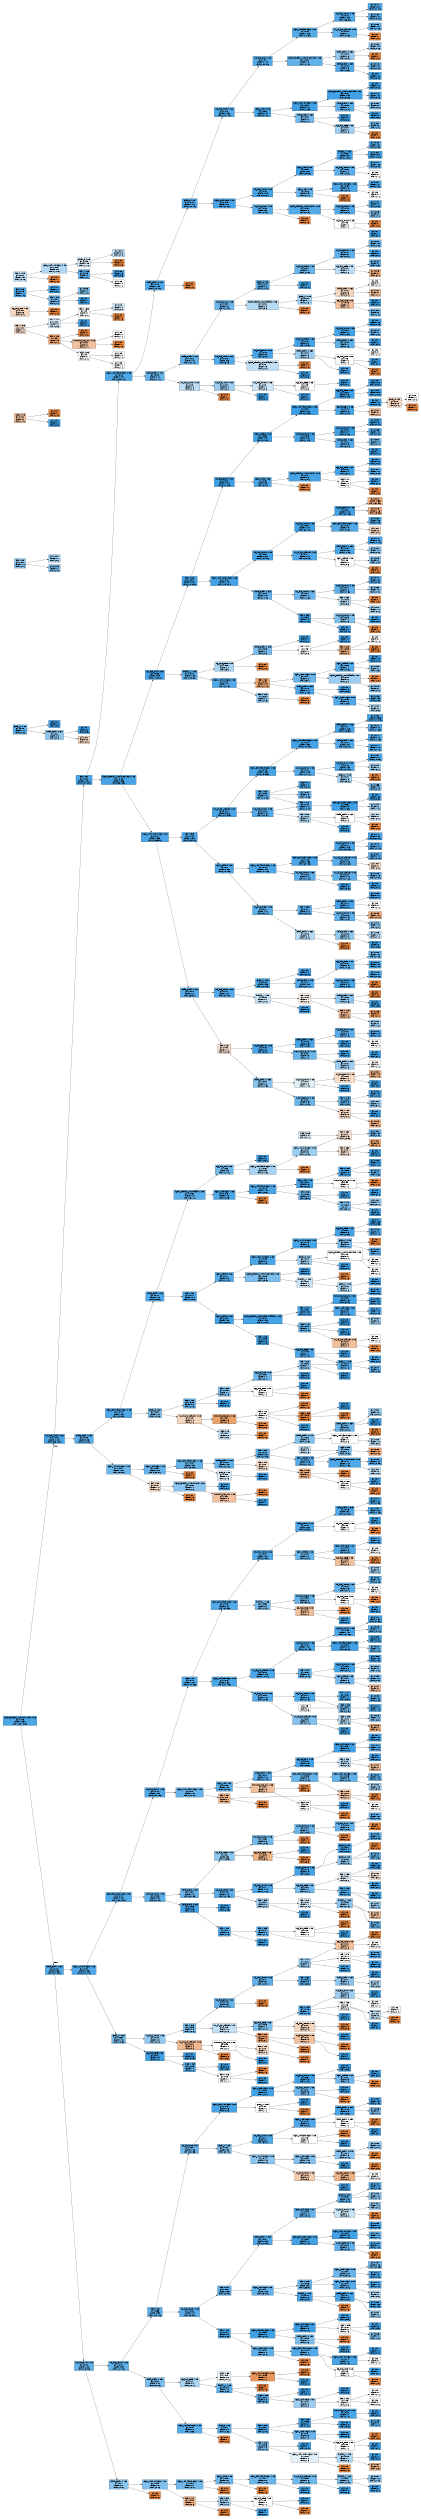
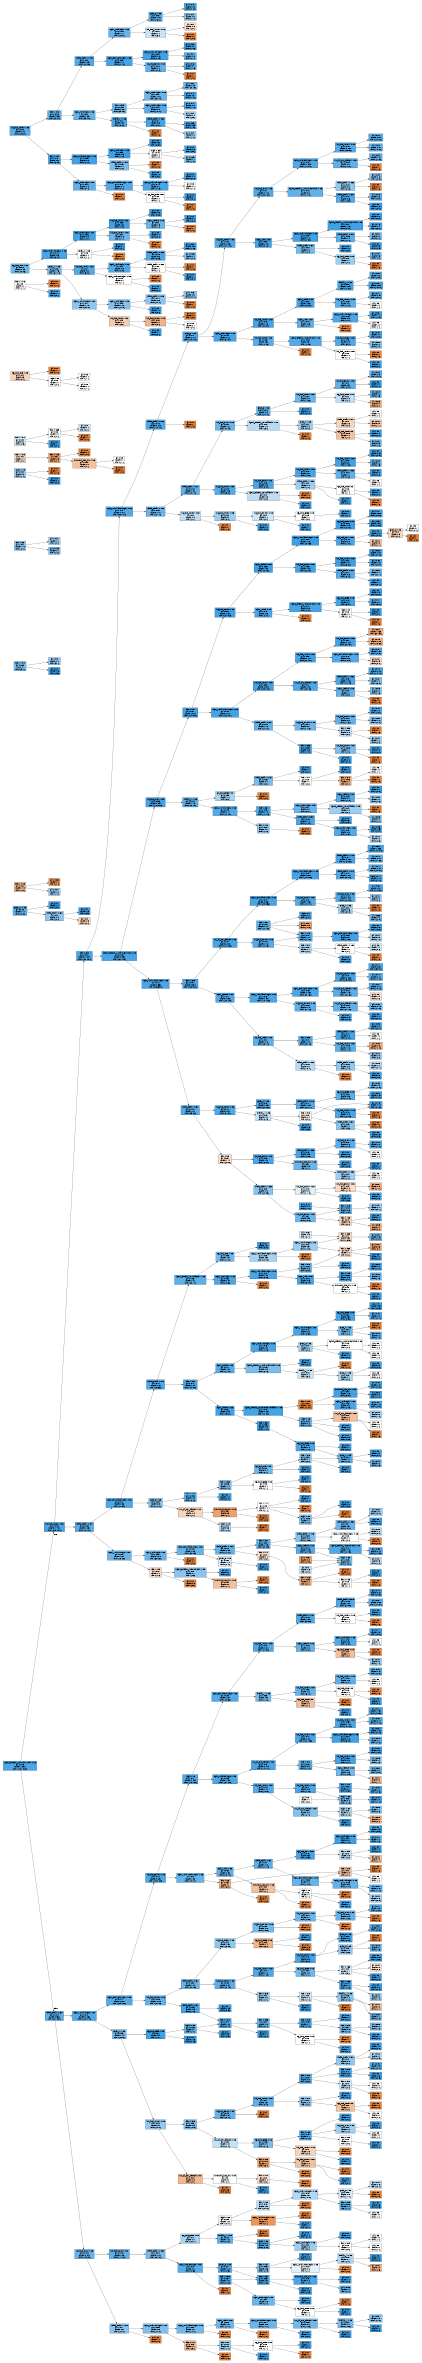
edge "date <= 140.5 gini = 0.49 samples = 14 value = [8, 6]" -> "date <= 123.0 gini = 0.494 samples = 9 value = [4, 5]": removed
edge "date <= 182.5 gini = 0.32 samples = 5 value = [4, 1]" -> "weight <= 5.5 gini = 0.5 samples = 4 value = [2, 2]": now "age_band_0-35 <= 0.5 gini = 0.48 samples = 5 value = [3, 2]" -> "weight <= 5.5 gini = 0.5 samples = 4 value = [2, 2]"
node "weight <= 4.5 gini = 0.444 samples = 3 value = [1, 2]": fillcolor #e581397f -> #399de57f
node "region_Scotland <= 0.5 gini = 0.5 samples = 6 value = [3, 3]": fillcolor #e5813900 -> #399de5c8
node "date <= 49.5 gini = 0.157 samples = 140 value = [12, 128]": fillcolor #e58139bf -> #399de5e7
node "gini = 0.111 samples = 119 value = [7, 112]": label "gini = 0.111 samples = 119 value = [7, 112]" -> "highest = 0.111 samples = 119 value = [7, 112]"
node "gini = 0.292 samples = 79 value = [14, 65]": fillcolor #399de5c8 -> #e58139bf
node "gini = 0.0 samples = 72 value = [0, 72]": removed
edge "date <= 84.5 gini = 0.498 samples = 17 value = [9, 8]" -> "date <= 182.5 gini = 0.42 samples = 10 value = [7, 3]": now "date <= 84.5 gini = 0.498 samples = 17 value = [9, 8]" -> "gini = 0.115 samples = 147 value = [9, 138]"
edge "date <= 182.5 gini = 0.263 samples = 45 value = [7, 38]" -> "gini = 0.128 samples = 29 value = [2, 27]": reversed
node "studied = 0.495 samples = 20 value = [9, 11]": label "studied = 0.495 samples = 20 value = [9, 11]" -> "gini = 0.495 samples = 20 value = [9, 11]"
edge "date <= 49.5 gini = 0.293 samples = 28 value = [5, 23]" -> "date <= 179.0 gini = 0.363 num = 21 value = [5, 16]": now "date <= 49.5 gini = 0.293 samples = 28 value = [5, 23]" -> "date <= 105.5 gini = 0.49 samples = 7 value = [4, 3]"
node "date <= 147.5 gini = 0.096 samples = 238 value = [12, 226]": fillcolor #399de5f1 -> #e58139ff
node "gini = 0.5 samples = 8 value = [4, 4]": added
node "weight <= 15.5 gini = 0.375 samples = 4 value = [1, 3]": fillcolor #e58139ff -> #399de5aa
edge "weight <= 15.5 gini = 0.363 samples = 42 value = [10, 32]" -> "gini = 0.252 samples = 27 value = [4, 23]": reversed
edge "date <= 105.5 gini = 0.26 samples = 13 value = [2, 11]" -> "age_band_0-35 <= 0.5 gini = 0.444 samples = 6 value = [4, 2]": now "date <= 105.5 gini = 0.26 samples = 13 value = [2, 11]" -> "date <= 49.5 gini = 0.165 samples = 11 value = [1, 10]"
node "date <= 84.5 gini = 0.114 samples = 33 value = [2, 31]": fillcolor #e5813900 -> #399de5ef
edge "date <= 88.0 gini = 0.426 samples = 13 value = [4, 9]" -> "date <= 84.5 gini = 0.114 samples = 33 value = [2, 31]": now "date <= 25.0 gini = 0.206 samples = 43 value = [5, 38]" -> "date <= 84.5 gini = 0.114 samples = 33 value = [2, 31]"
edge "date <= 140.5 gini = 0.5 samples = 6 value = [3, 3]" -> "date <= 102.0 gini = 0.48 samples = 5 value = [3, 2]": now "date <= 25.0 gini = 0.206 samples = 43 value = [5, 38]" -> "date <= 102.0 gini = 0.48 samples = 5 value = [3, 2]"
edge "weight <= 15.5 gini = 0.245 samples = 7 value = [1, 6]" -> "date <= 126.5 gini = 0.5 samples = 2 value = [1, 1]": now "weight <= 15.5 gini = 0.245 samples = 7 value = [1, 6]" -> "date <= 123.0 gini = 0.18 samples = 20 value = [2, 18]"
node "gini = 0.42 samples = 10 value = [3, 7]": fillcolor #399de592 -> #e5813940
edge "weight <= 15.5 gini = 0.499 samples = 40 value = [19, 21]" -> "date <= 210.5 gini = 0.478 samples = 33 value = [13, 20]": added
node "weight <= 4.5 gini = 0.255 samples = 858 value = [129, 729]": removed
edge "gender_F <= 0.5 gini = 0.21 samples = 67 value = [8, 59]" -> "date <= 203.5 gini = 0.091 samples = 42 value = [2, 40]": now "gender_F <= 0.5 gini = 0.21 samples = 67 value = [8, 59]" -> "date <= 49.5 gini = 0.053 samples = 37 value = [1, 36]"
